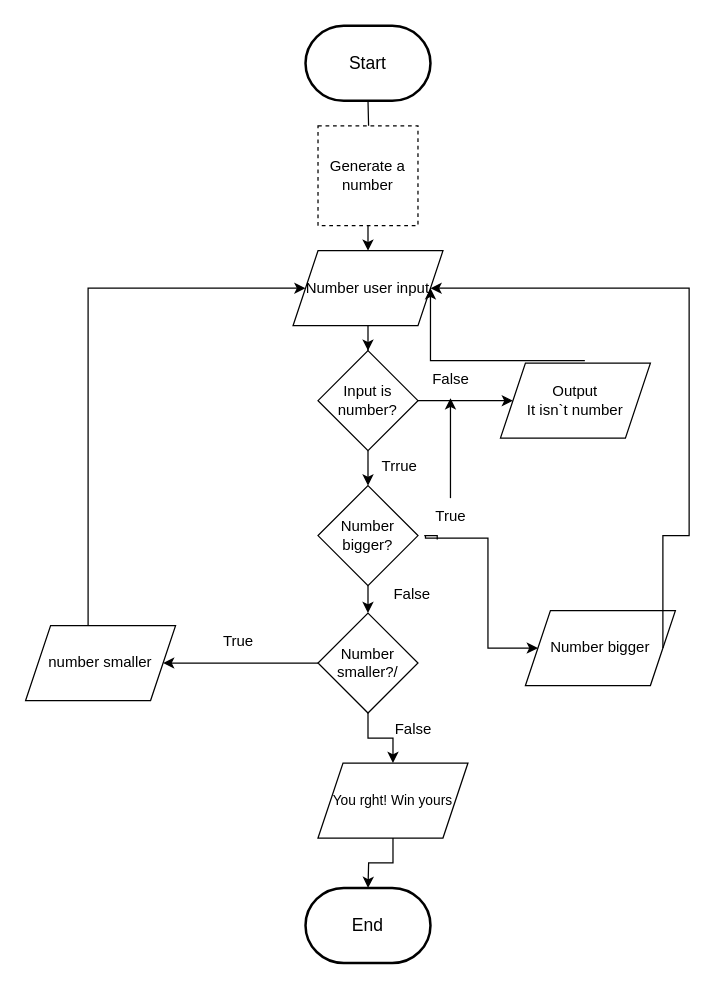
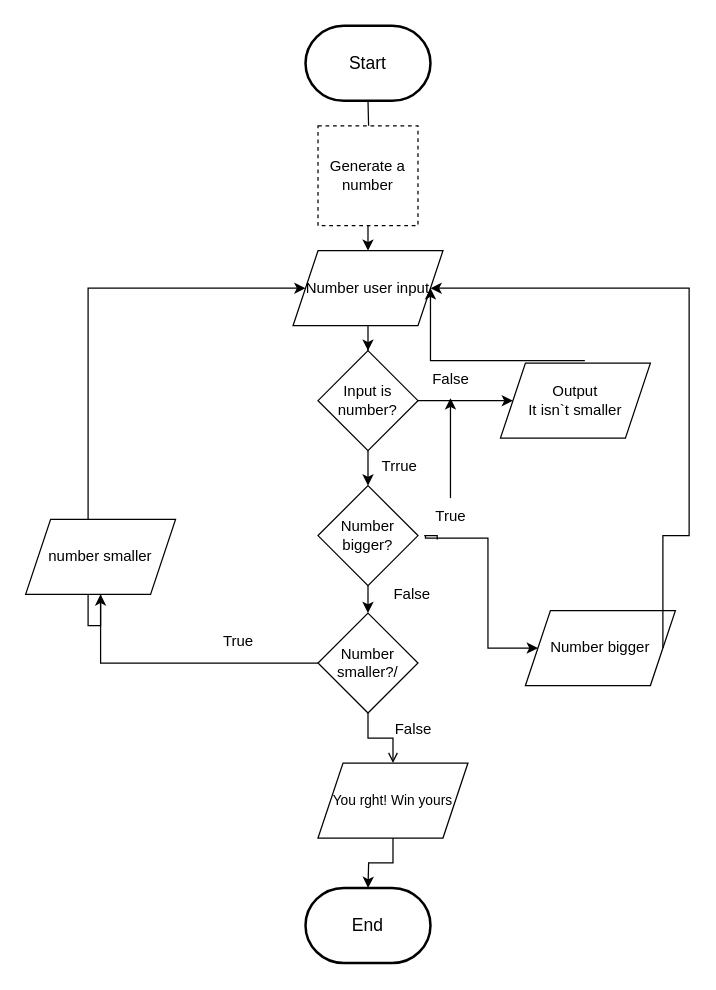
node "Output It isn`t number": label "Output It isn`t number" -> "Output It isn`t smaller"
node "number smaller": moved (101, 663) -> (101, 557)
edge "Number smaller?/" -> "You rght! Win yours": arrowhead classic -> open
